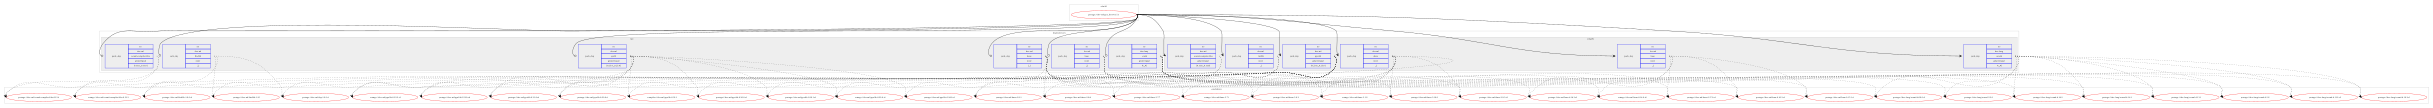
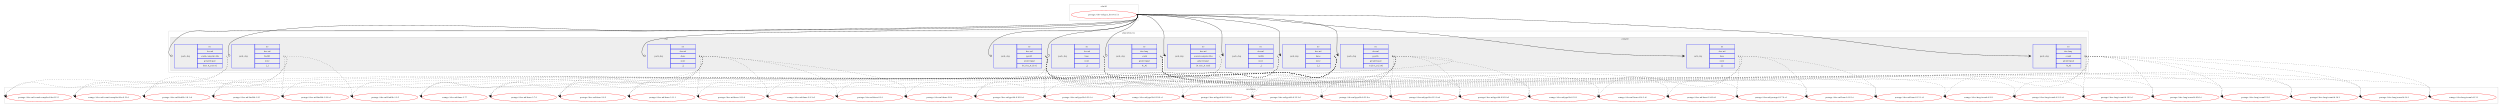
node "portage://dev-ml/dep-1.8.1-r2": label "portage://dev-ml/dep-1.8.1-r2" -> "portage://dev-ml/findlib-1.8.1-r2"
node "portage://dev-ml/findlib-1.9.5": added
node "compiler://dev-ml/ppxlib-0.32.1": label "compiler://dev-ml/ppxlib-0.32.1" -> "portage://dev-ml/ppxlib-0.32.1"
node "portage://dev-ml/base-0.17.0-r1": label "portage://dev-ml/base-0.17.0-r1" -> "portage://dev-ml/portage-0.17.0-r1"
